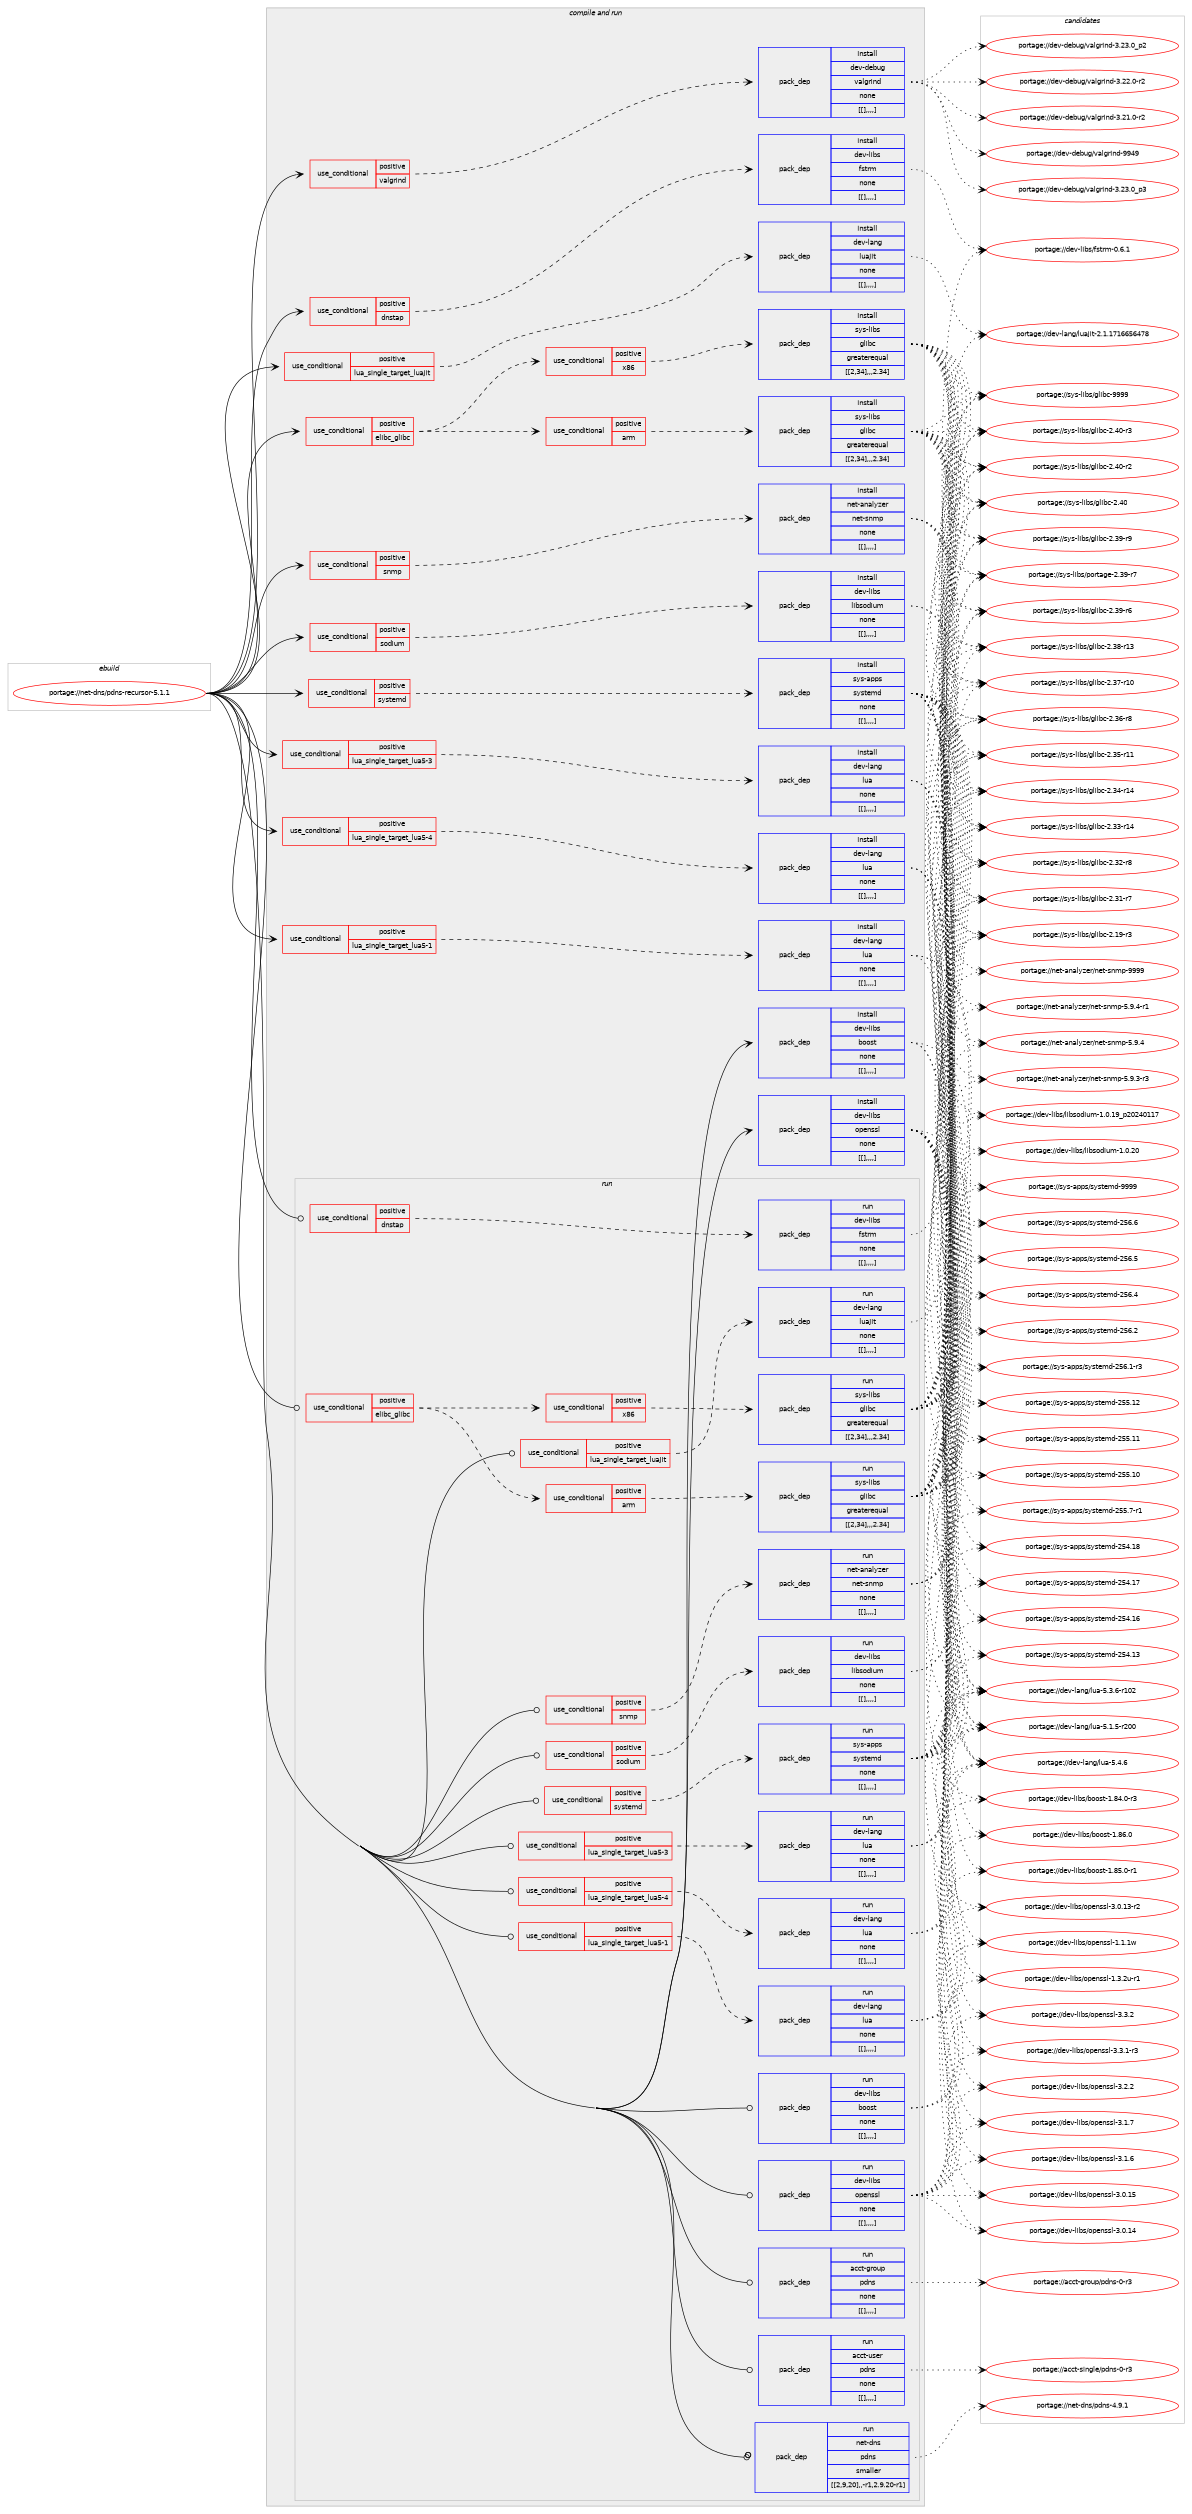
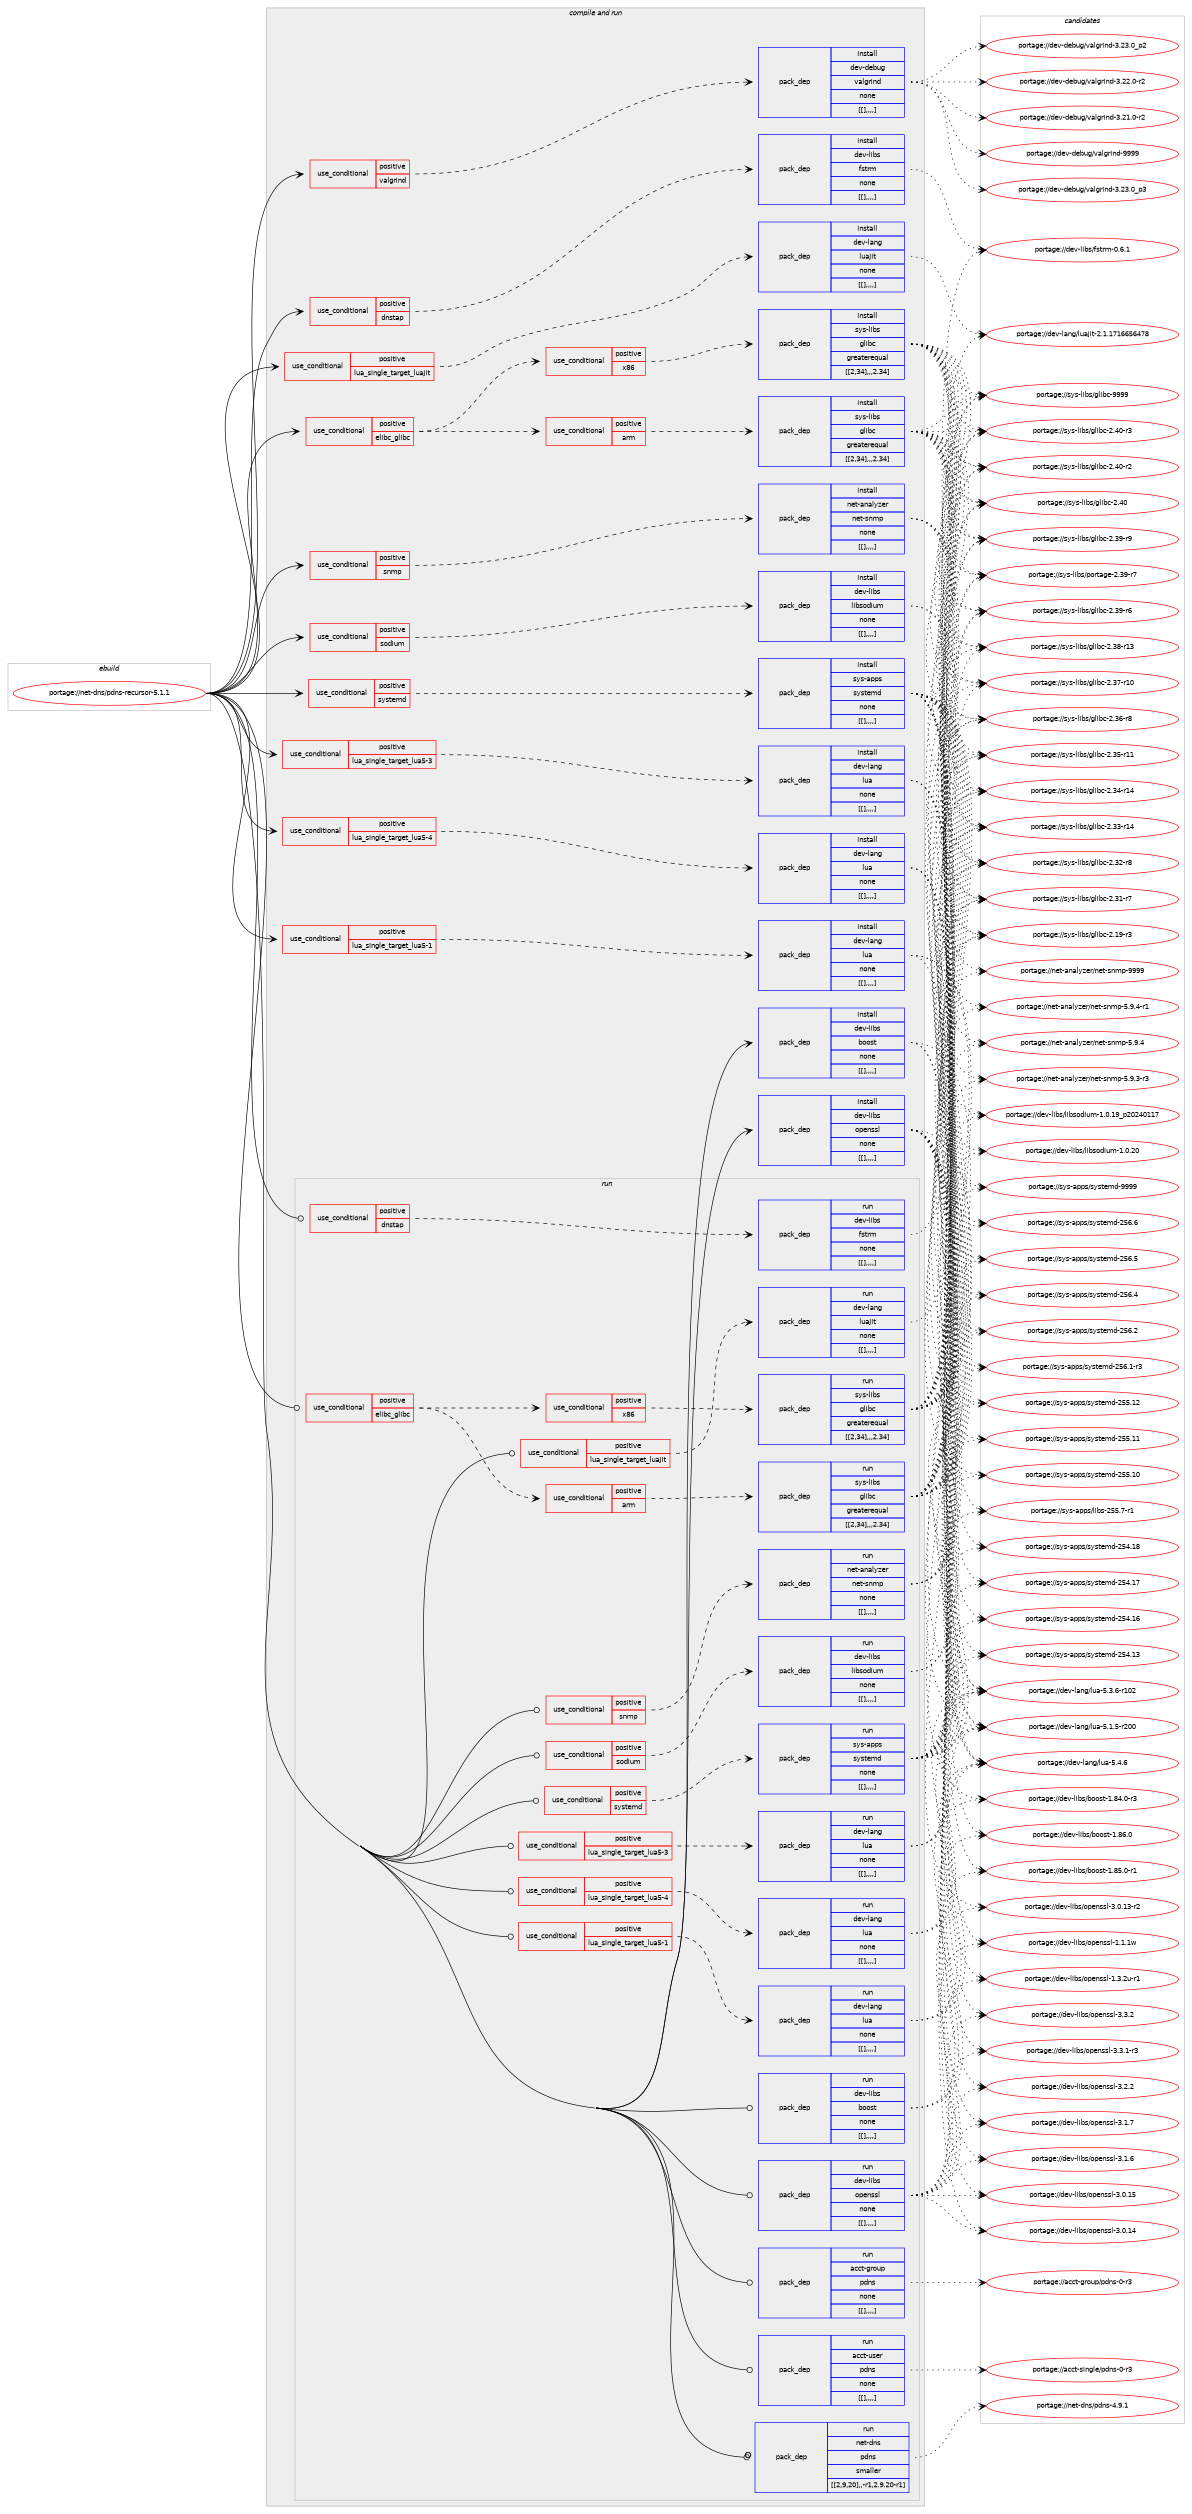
node "portage://dev-debug/valgrind-9949": label "portage://dev-debug/valgrind-9949" -> "portage://dev-debug/valgrind-9999"
node "portage://sys-apps/systemd-255.7-r1": label "portage://sys-apps/systemd-255.7-r1" -> "portage://sys-apps/libs-255.7-r1"
